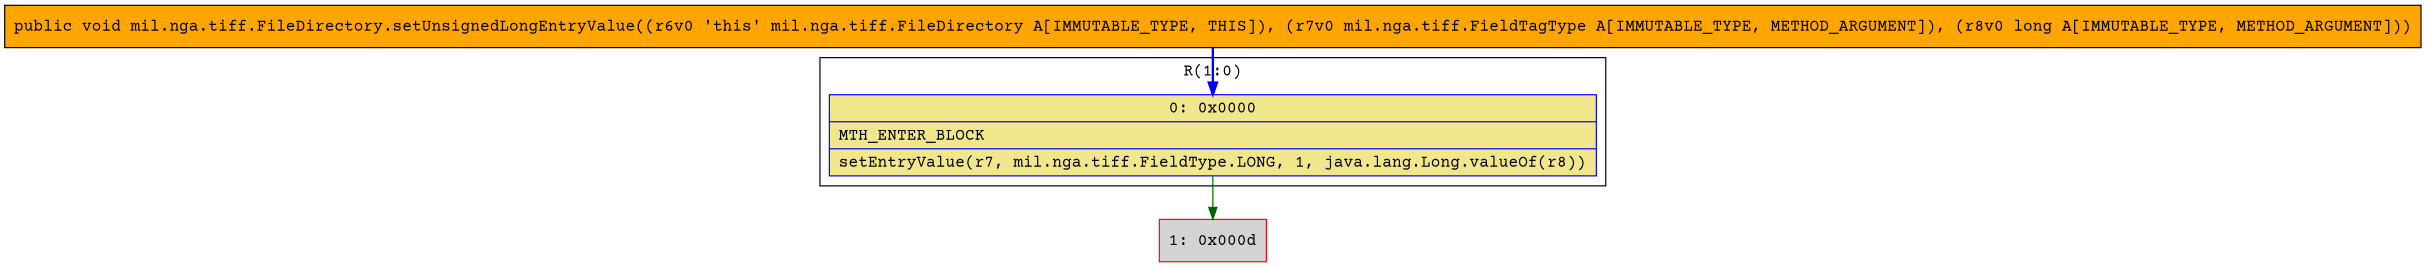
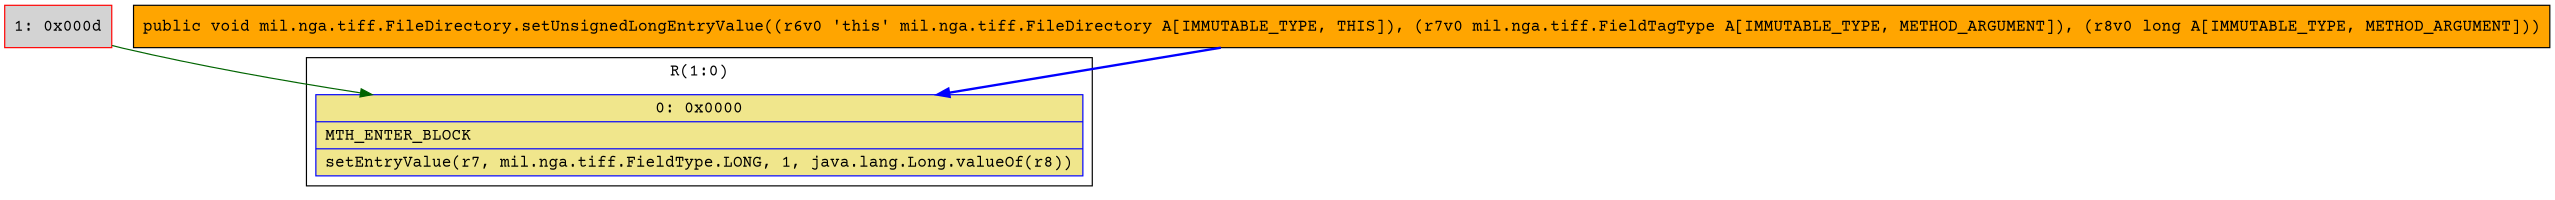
edge "0: 0x0000" -> "1: 0x000d": reversed
